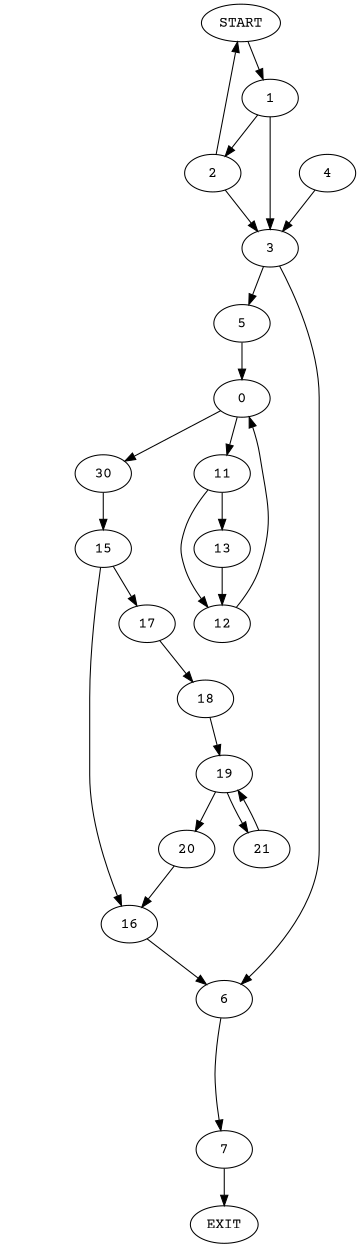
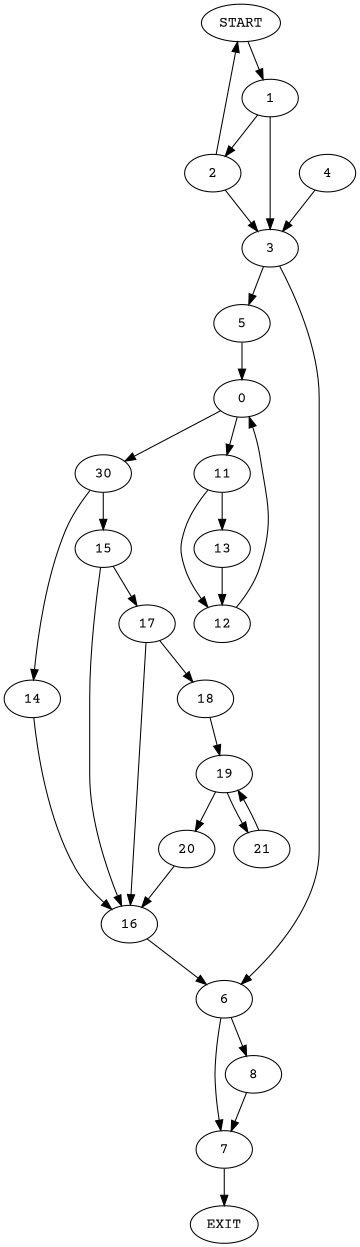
node "14": added
edge "17" -> "16": added
node "8": added
